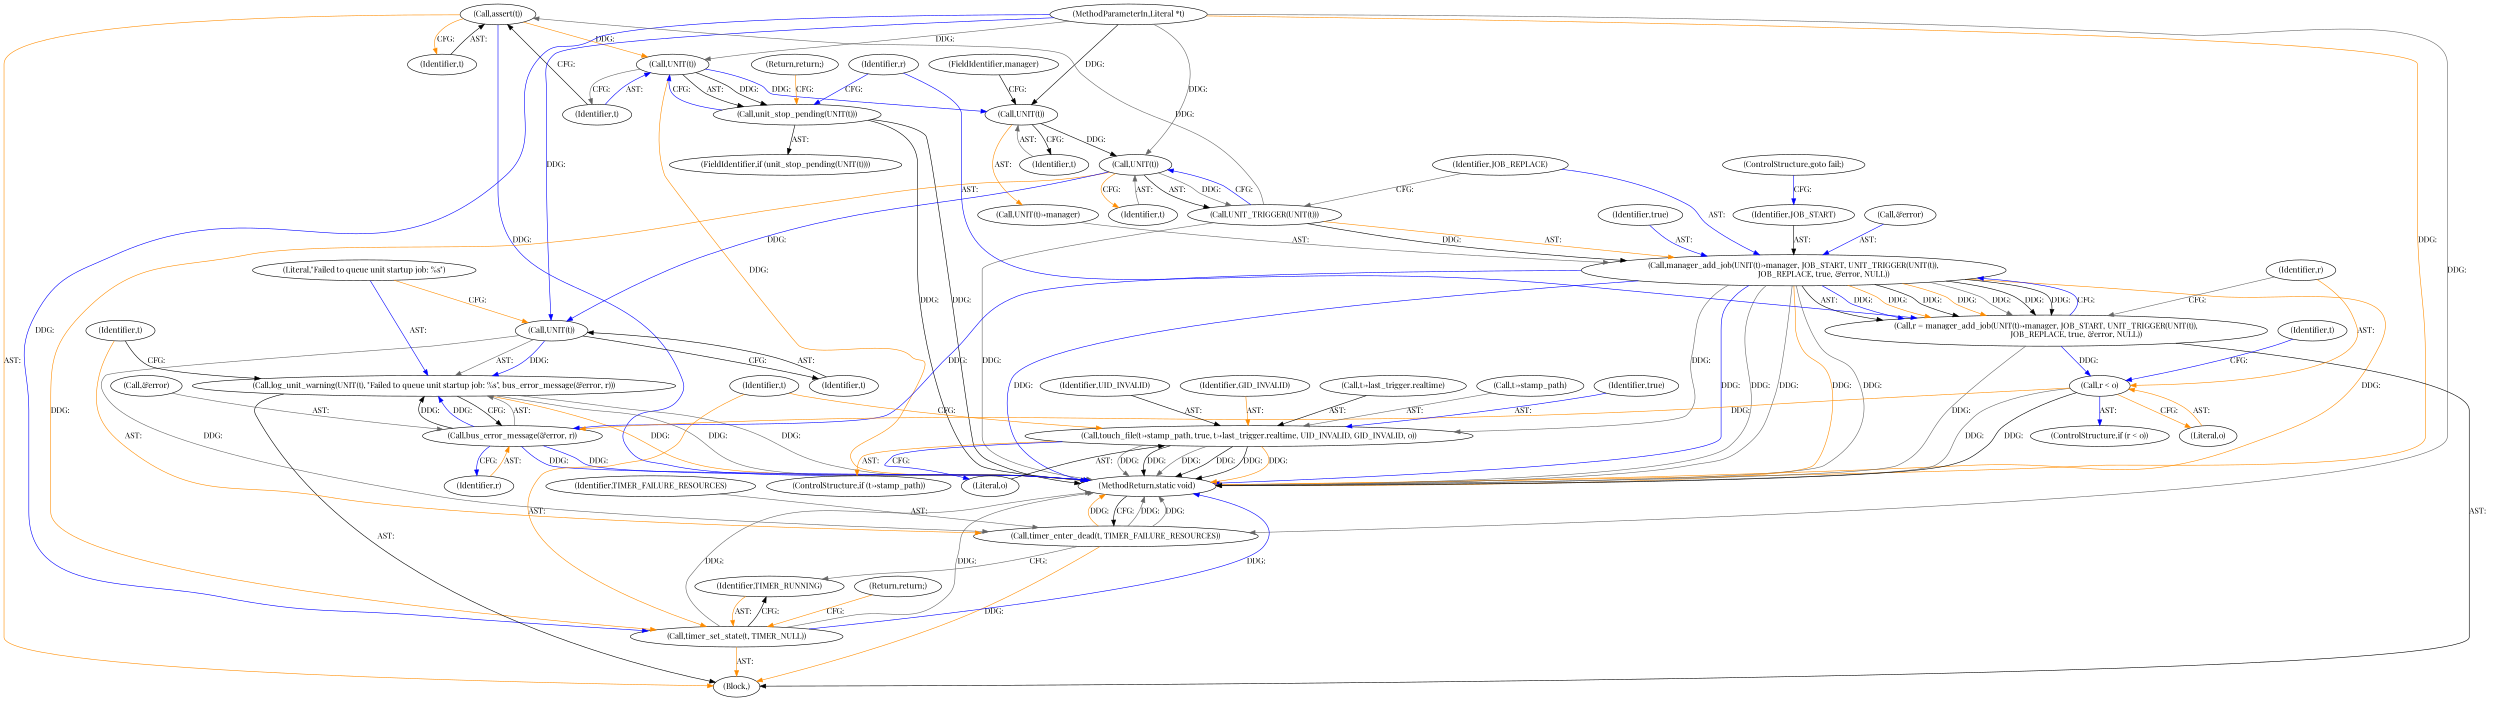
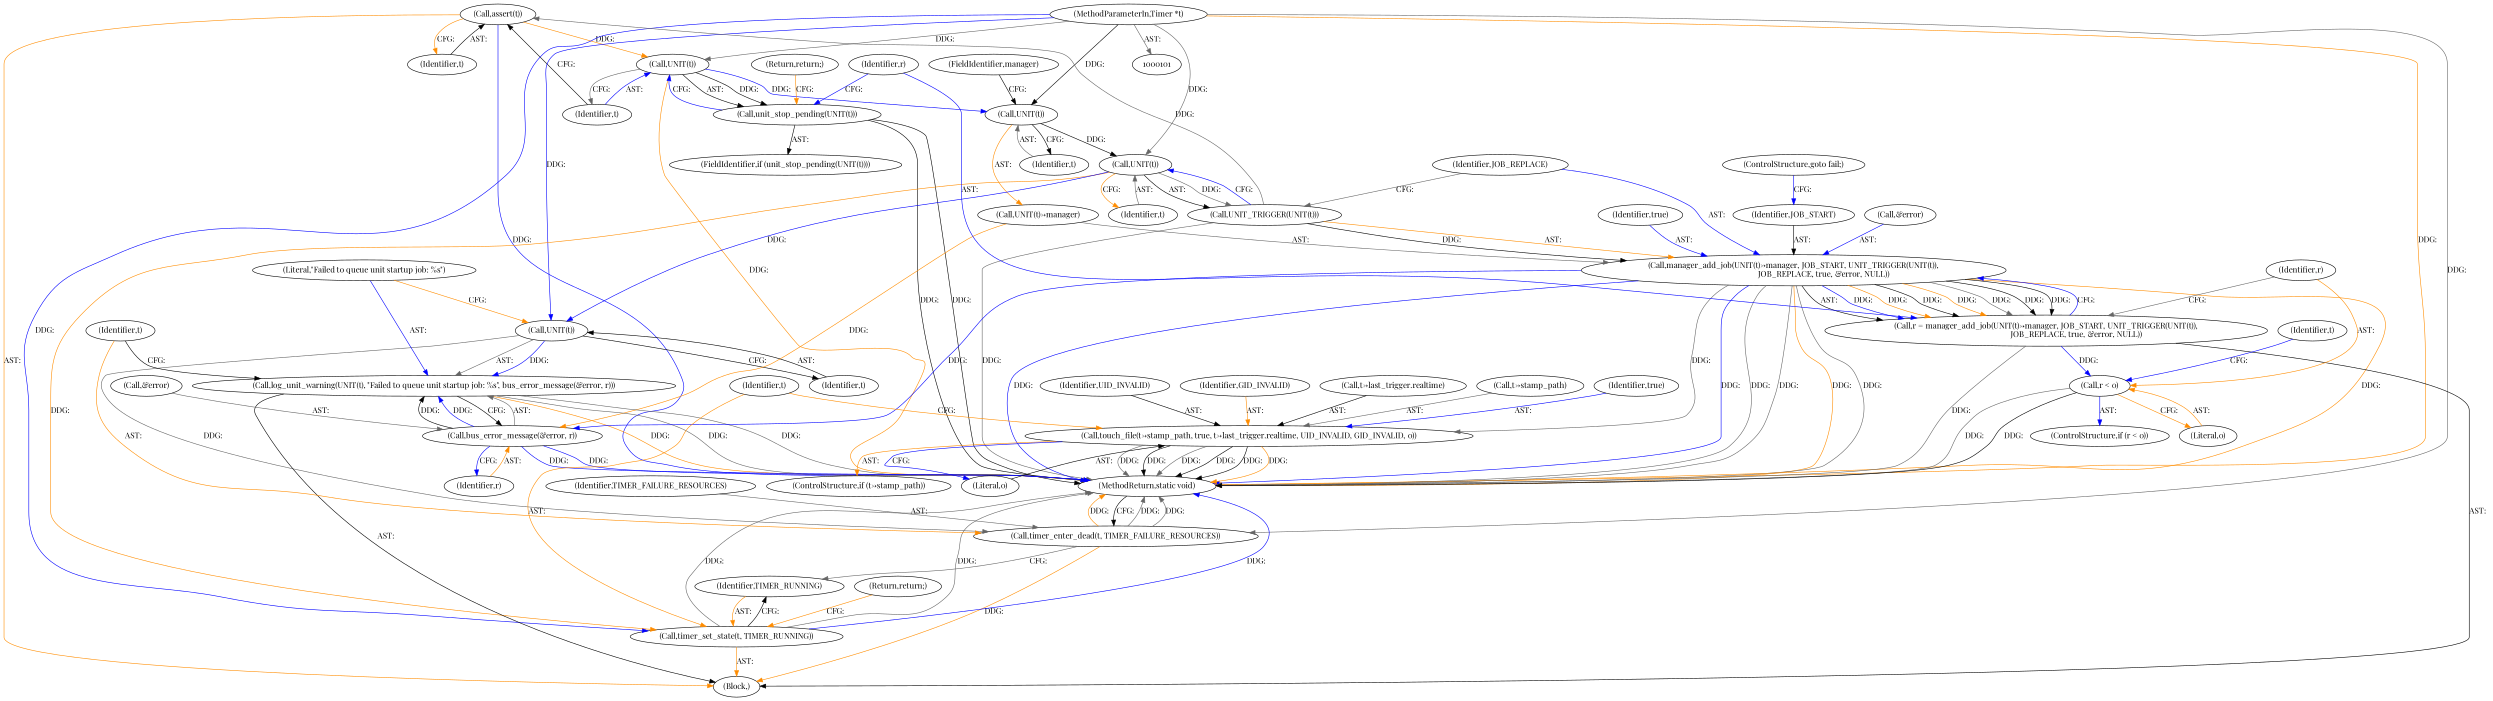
node "(MethodParameterIn,Literal *t)": label "(MethodParameterIn,Literal *t)" -> "(MethodParameterIn,Timer *t)"
node "1000101": added
edge "(Call,r < 0)" -> "(Call,bus_error_message(&error, r))": now "(Call,UNIT(t)->manager)" -> "(Call,bus_error_message(&error, r))"
node "(Call,timer_set_state(t, TIMER_NULL))": label "(Call,timer_set_state(t, TIMER_NULL))" -> "(Call,timer_set_state(t, TIMER_RUNNING))"
